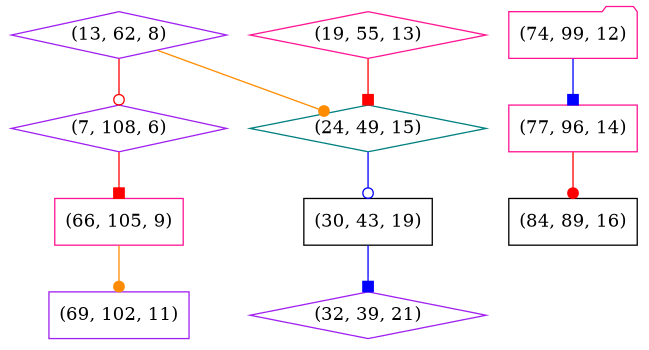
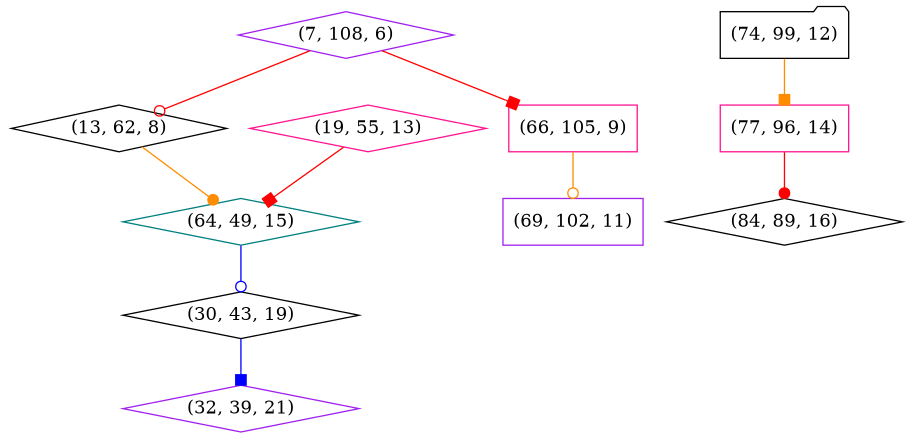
node "(13, 62, 8)": color purple -> black
node "(74, 99, 12)": color deeppink -> black
edge "(74, 99, 12)" -> "(77, 96, 14)": color blue -> darkorange
edge "(13, 62, 8)" -> "(7, 108, 6)": reversed
node "(24, 49, 15)": label "(24, 49, 15)" -> "(64, 49, 15)"
node "(30, 43, 19)": shape box -> diamond
node "(84, 89, 16)": shape box -> diamond
edge "(66, 105, 9)" -> "(69, 102, 11)": arrowhead dot -> odot
